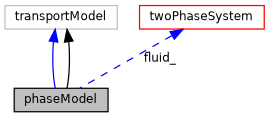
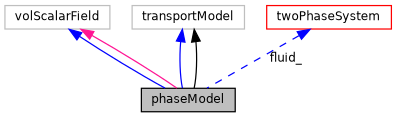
node "volScalarField": added
